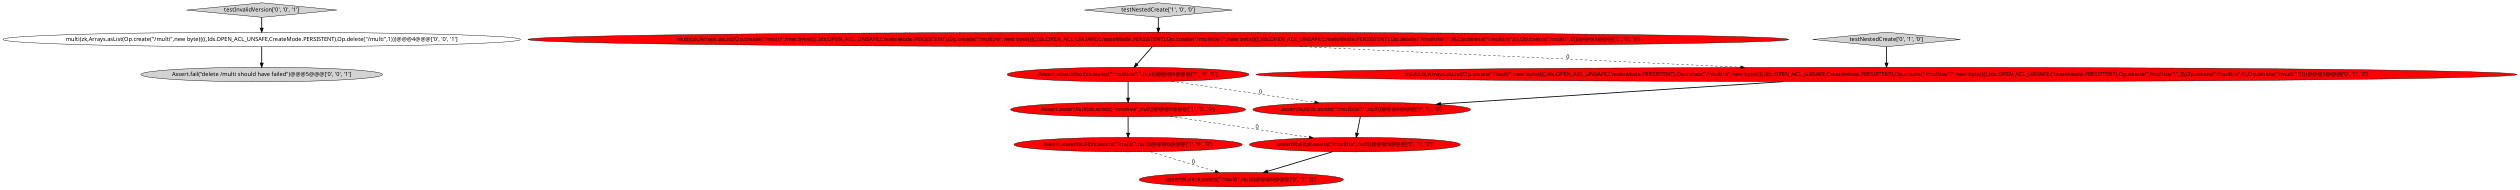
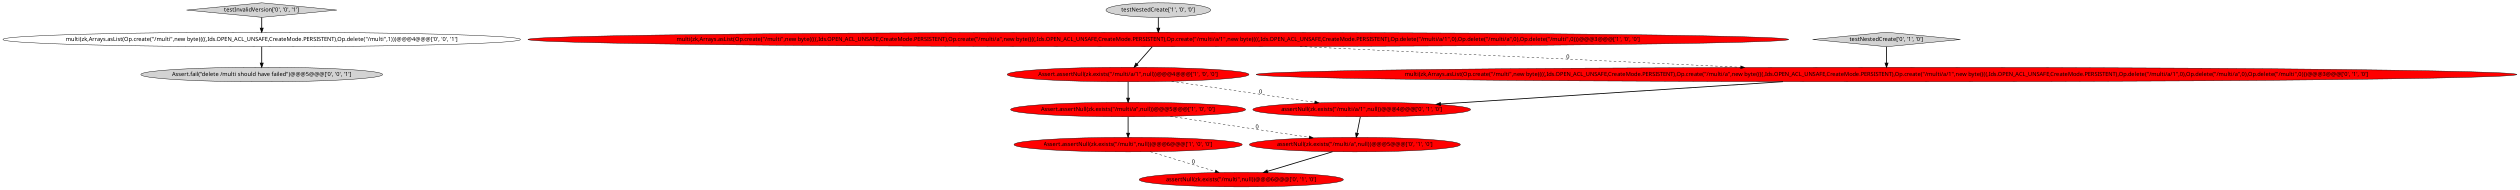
node "testNestedCreate['1', '0', '0']": shape diamond -> ellipse
